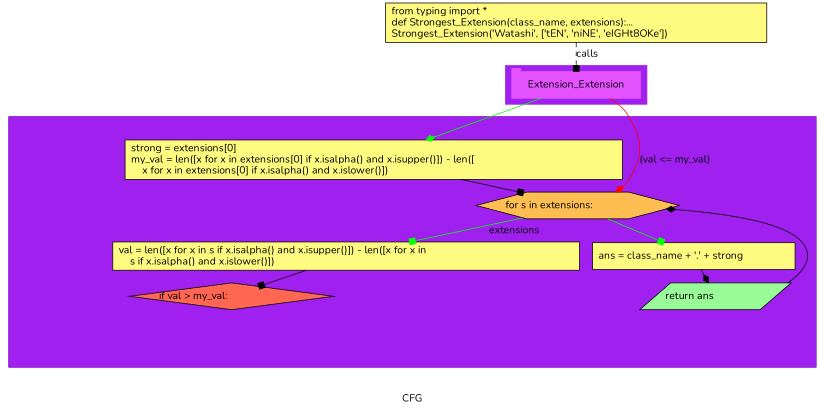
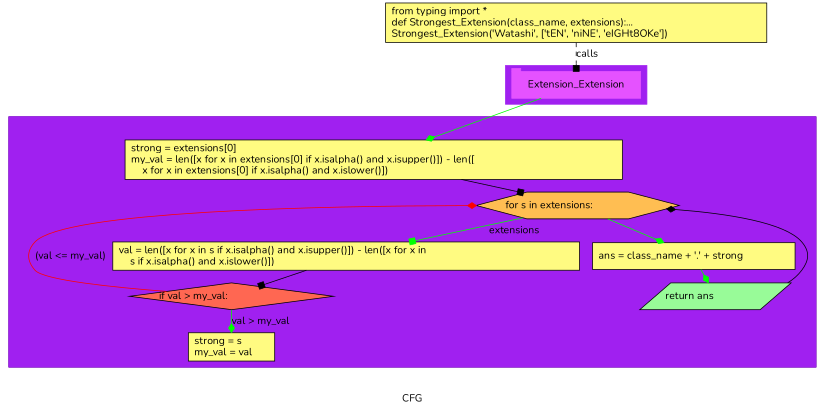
edge "Extension_Extension" -> "for s in extensions:": now "if val > my_val:" -> "for s in extensions:"
edge "for s in extensions:" -> "ans = class_name + '.' + strong": arrowhead box -> diamond
edge "ans = class_name + '.' + strong" -> "return ans": color black -> green
node "strong = s my_val = val": added
